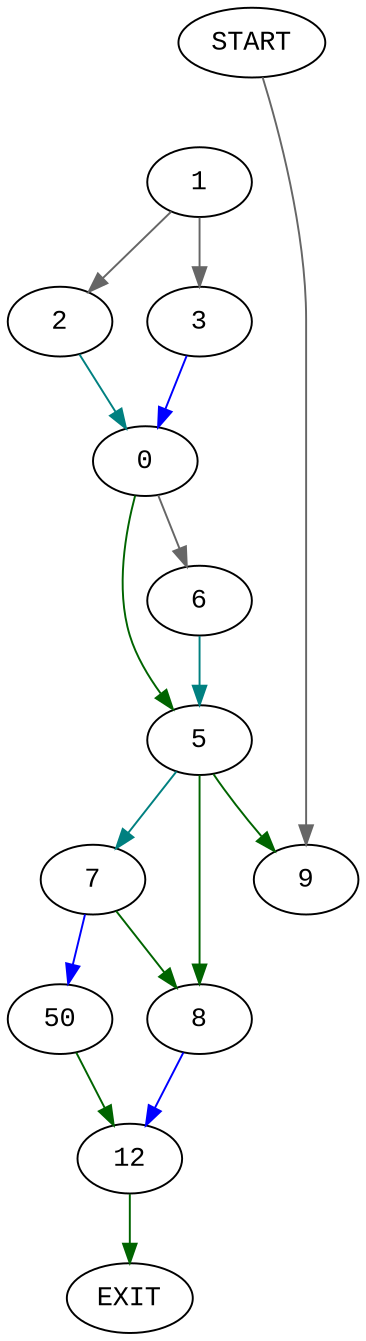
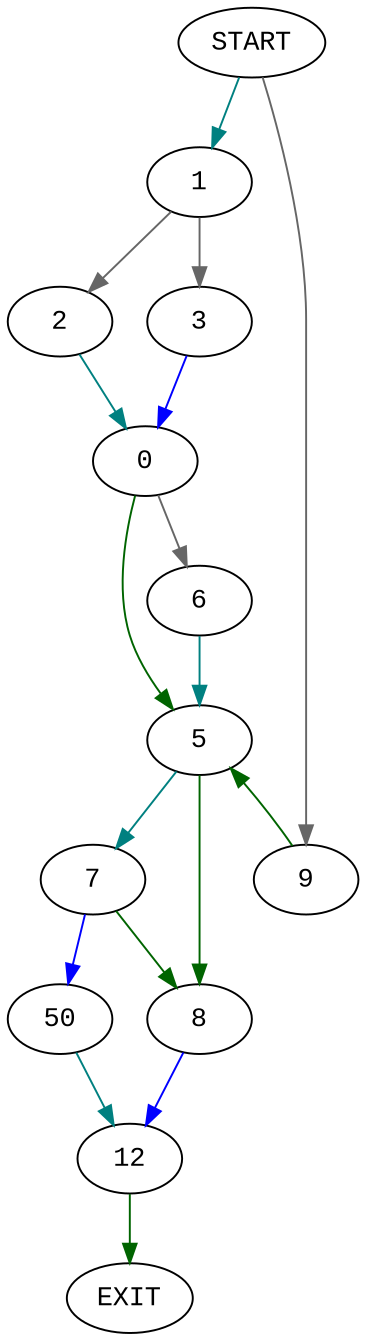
edge "START" -> "1": added
edge "5" -> "9": reversed
edge "50" -> "12": color darkgreen -> teal
